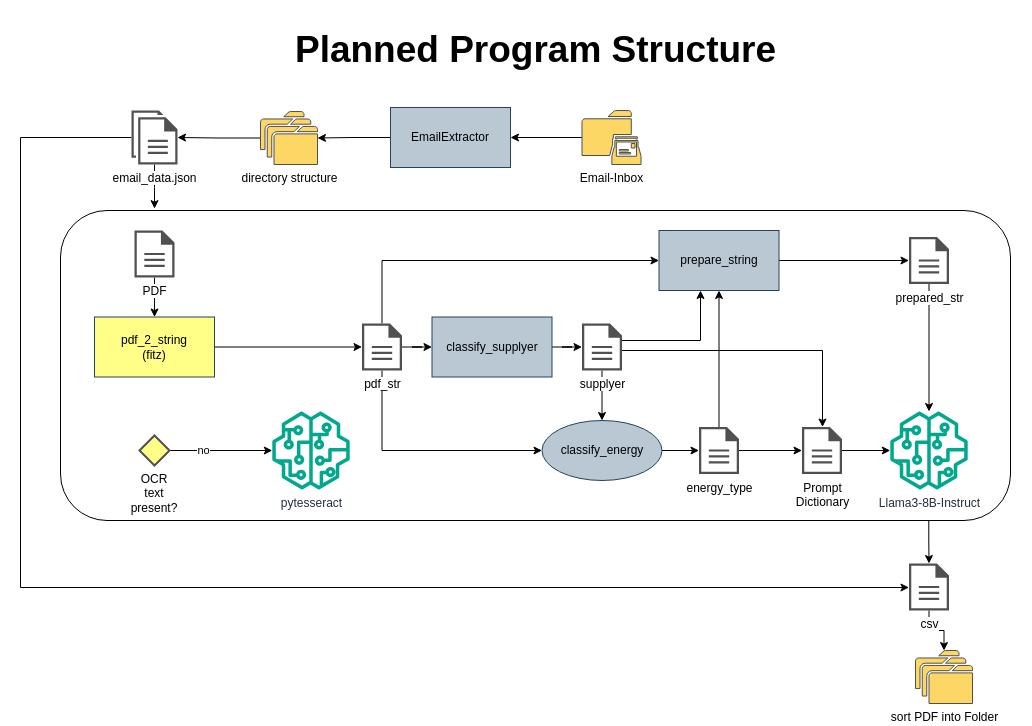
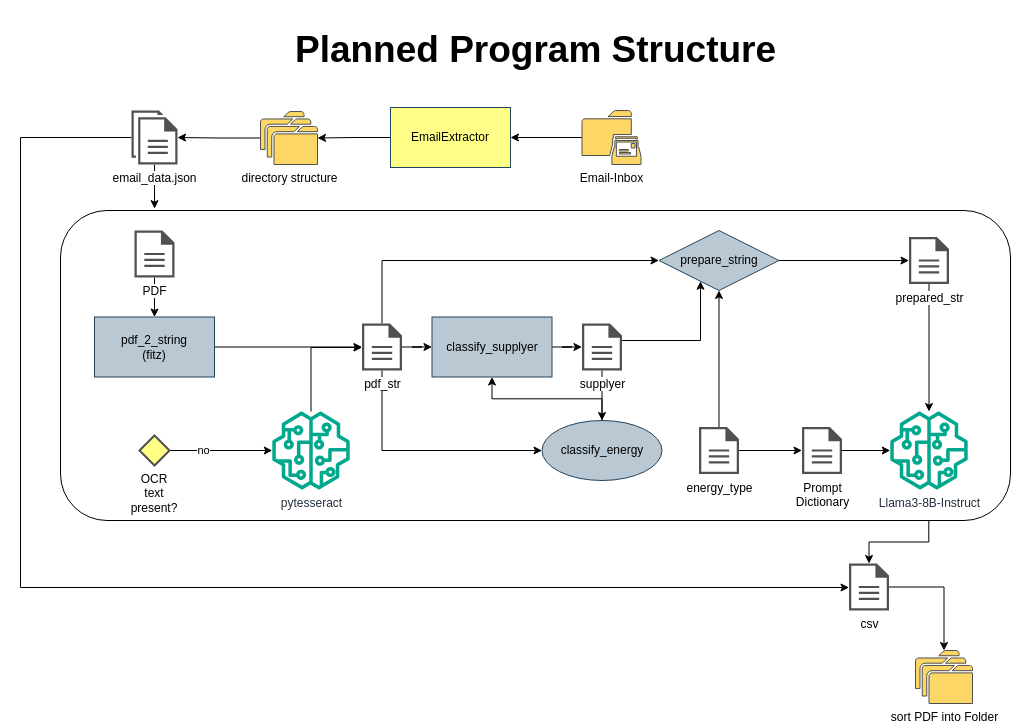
node "EmailExtractor": fillcolor #bac8d3 -> #ffff88
node "prepare_string": shape rectangle -> diamond
node "pdf_2_string (fitz)": fillcolor #ffff88 -> #bac8d3
edge "supplyer" -> "Prompt Dictionary": removed
edge "pytesseract" -> "pdf_str": added
edge "classify_energy" -> "energy_type": now "classify_energy" -> "classify_supplyer"
node "csv": moved (929, 587) -> (869, 587)
